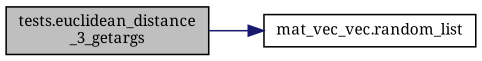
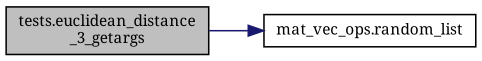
node "mat_vec_vec.random_list": label "mat_vec_vec.random_list" -> "mat_vec_ops.random_list"
